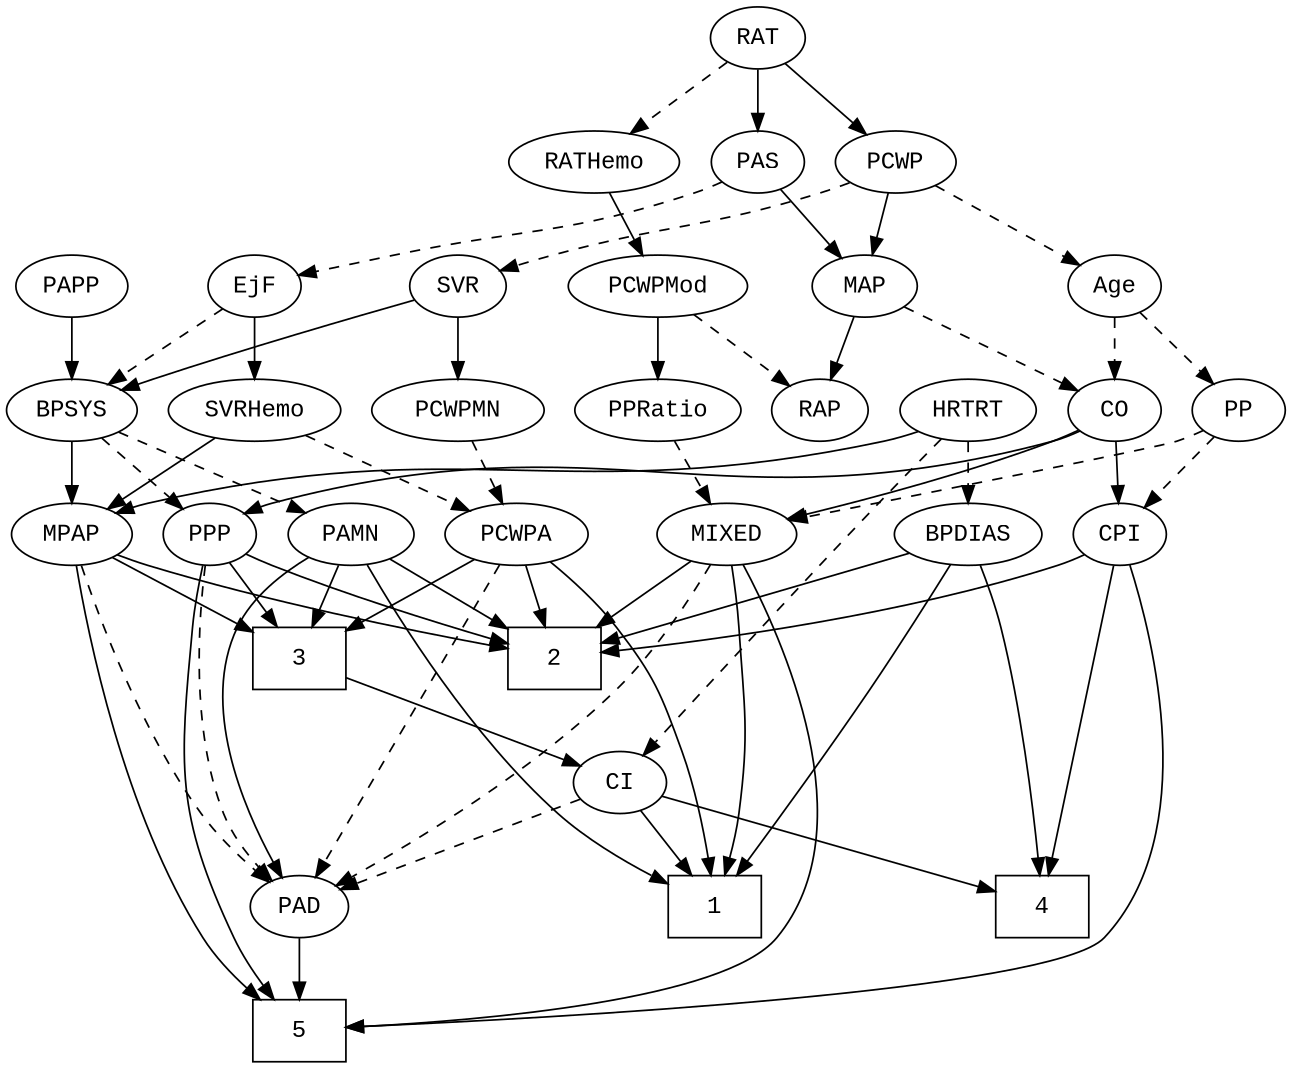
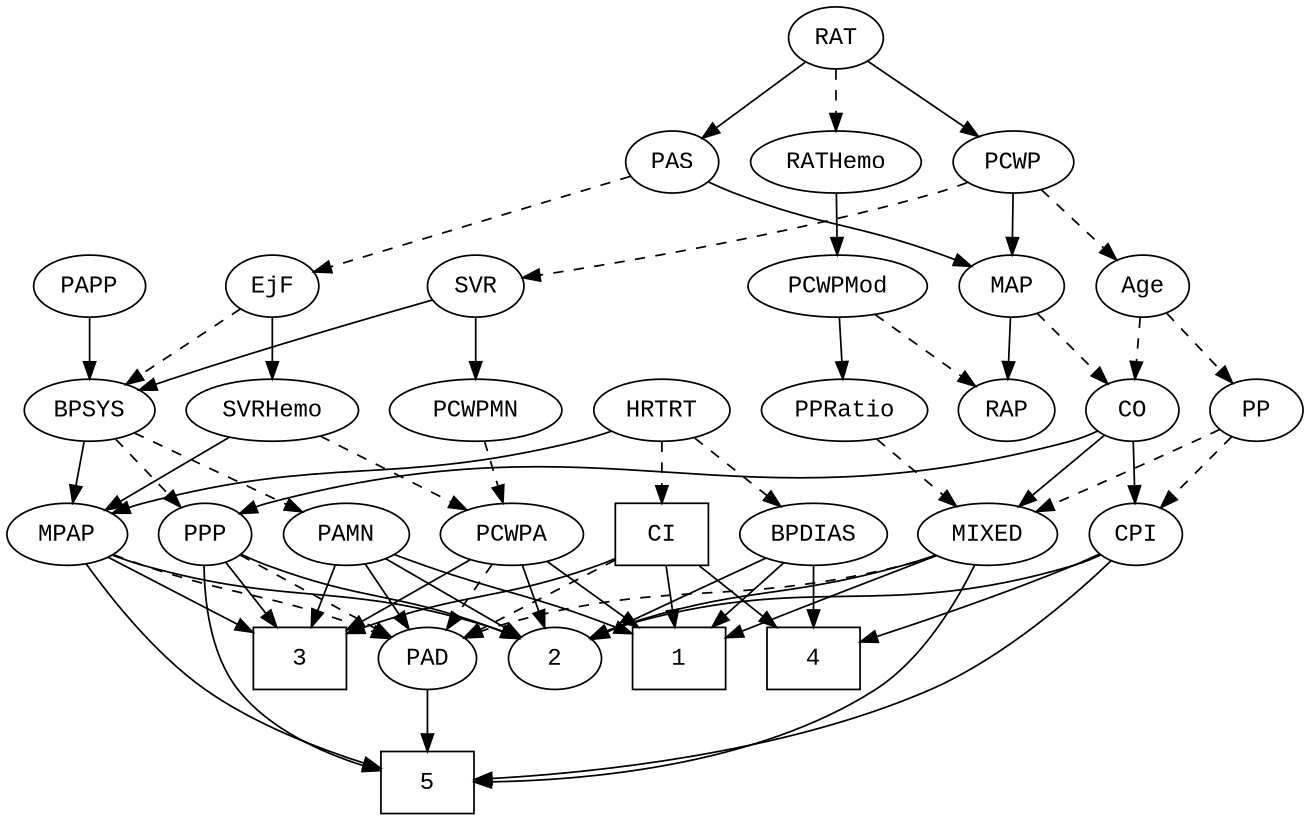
node "2": shape box -> ellipse
edge "3" -> "CI": reversed
node "CI": shape ellipse -> box
